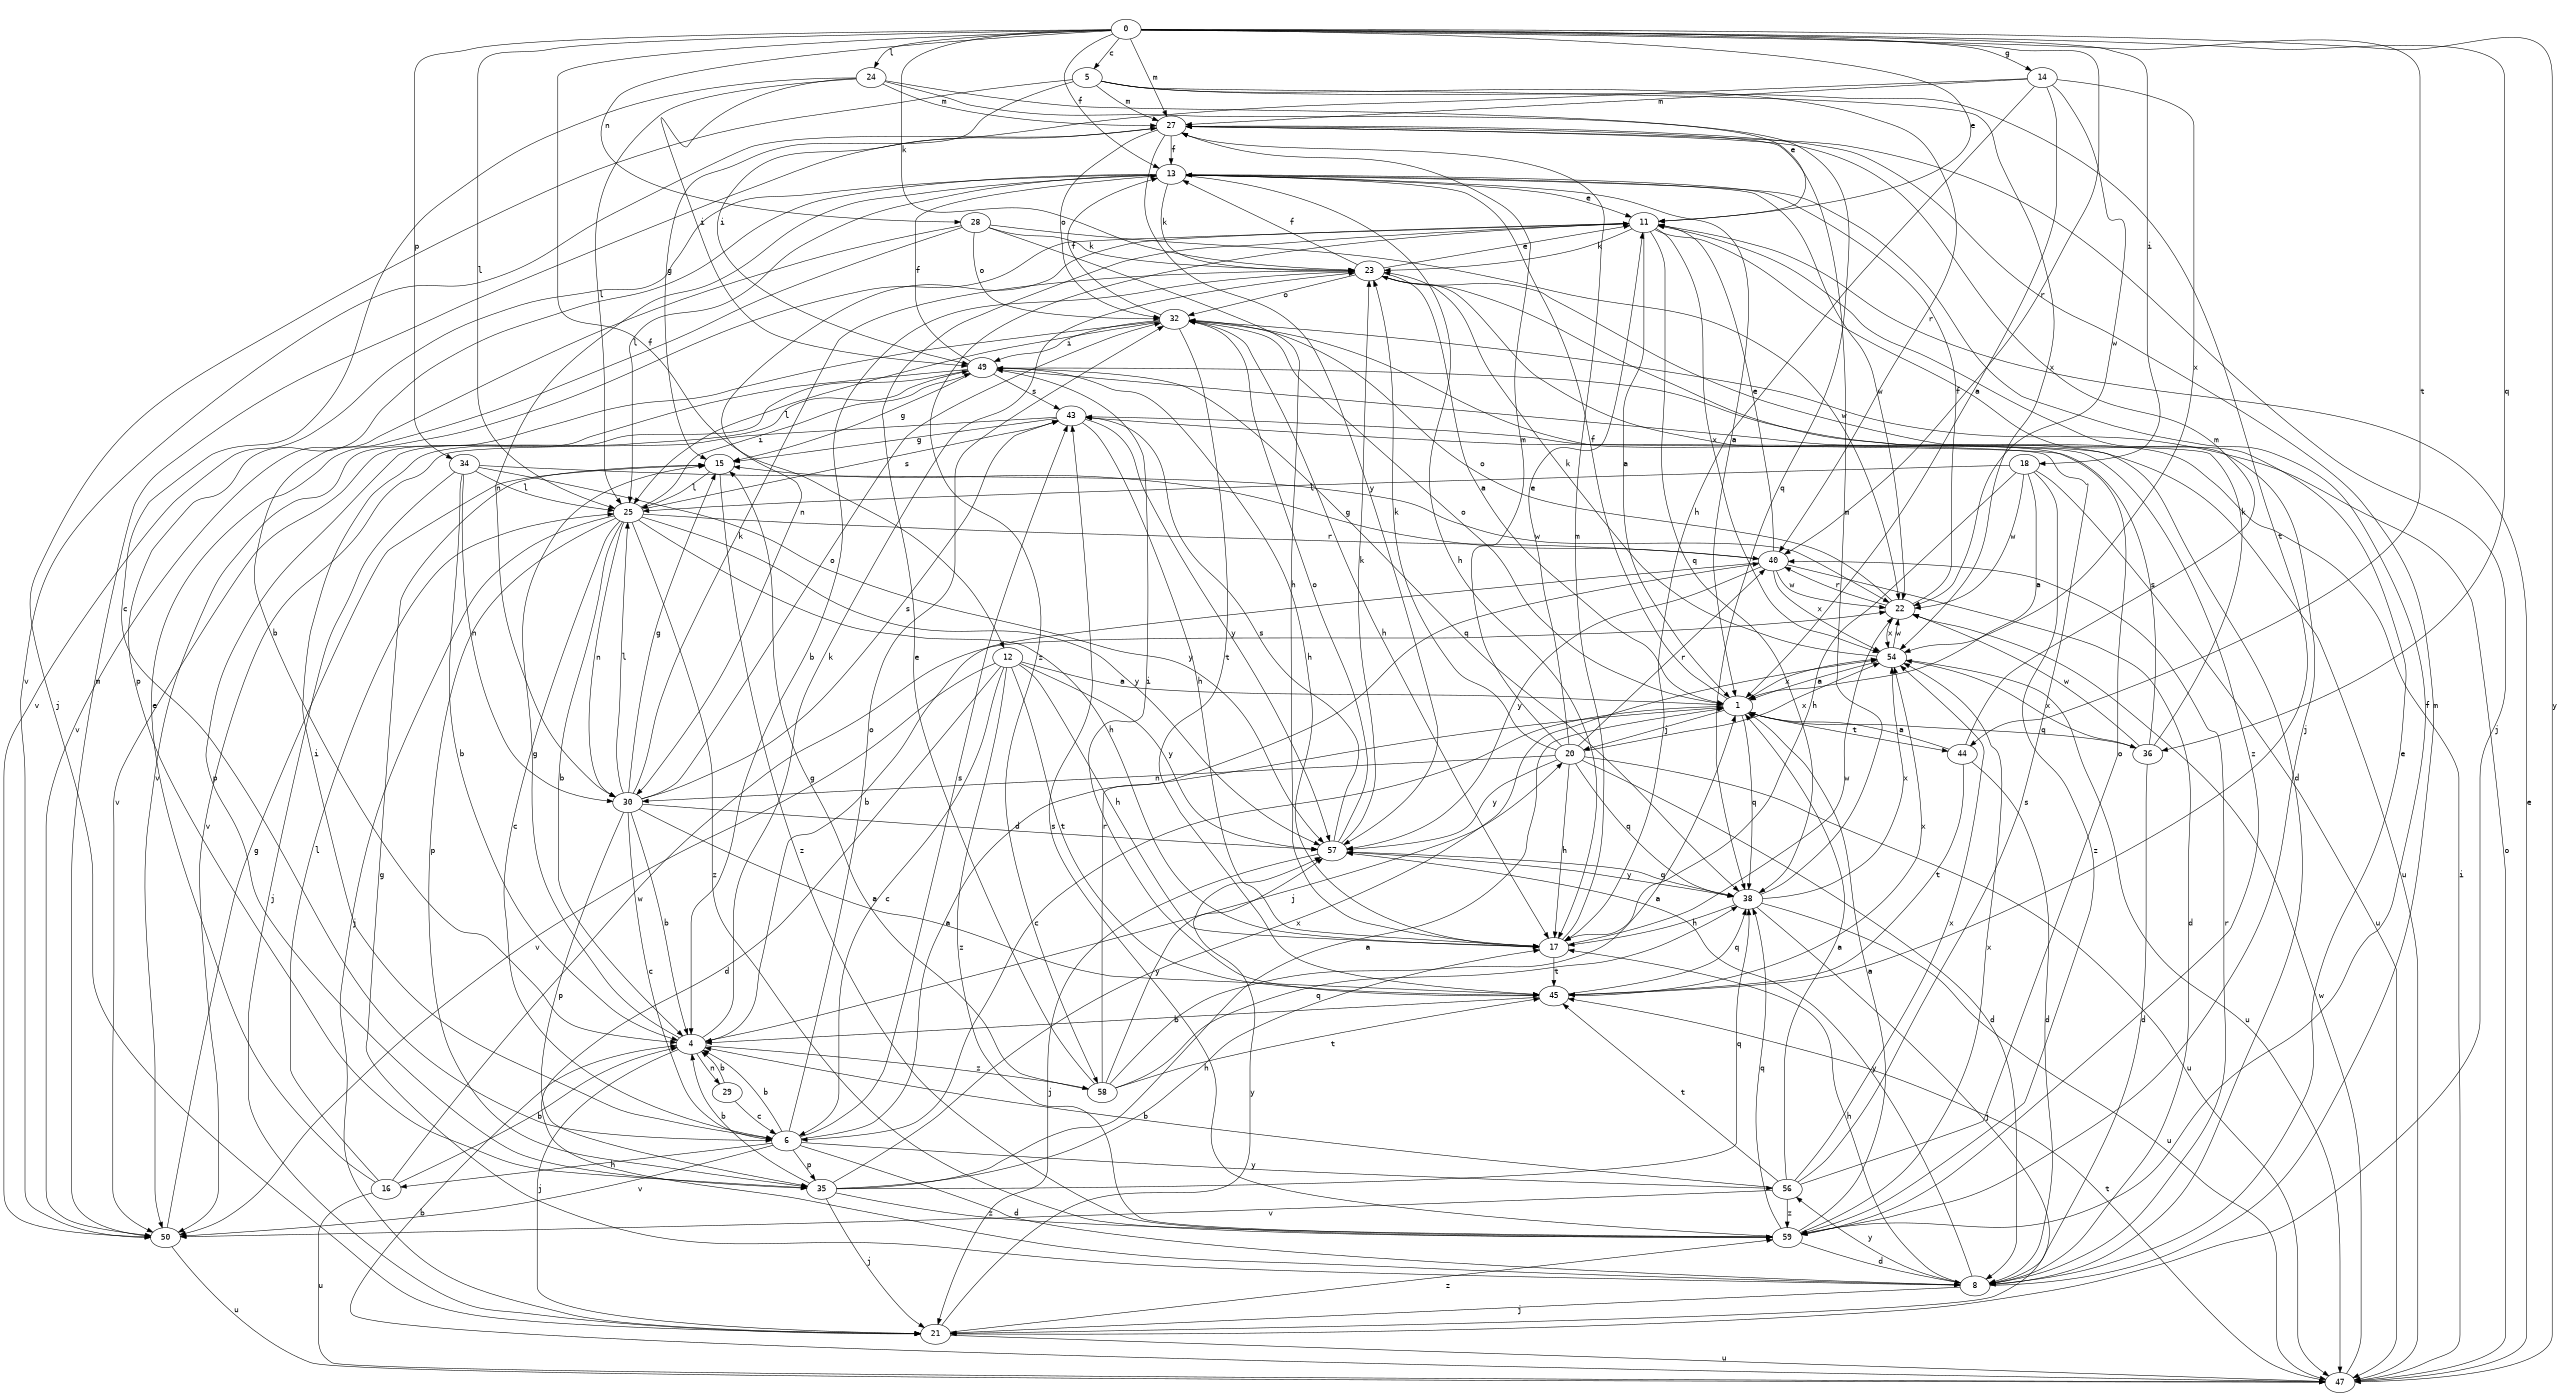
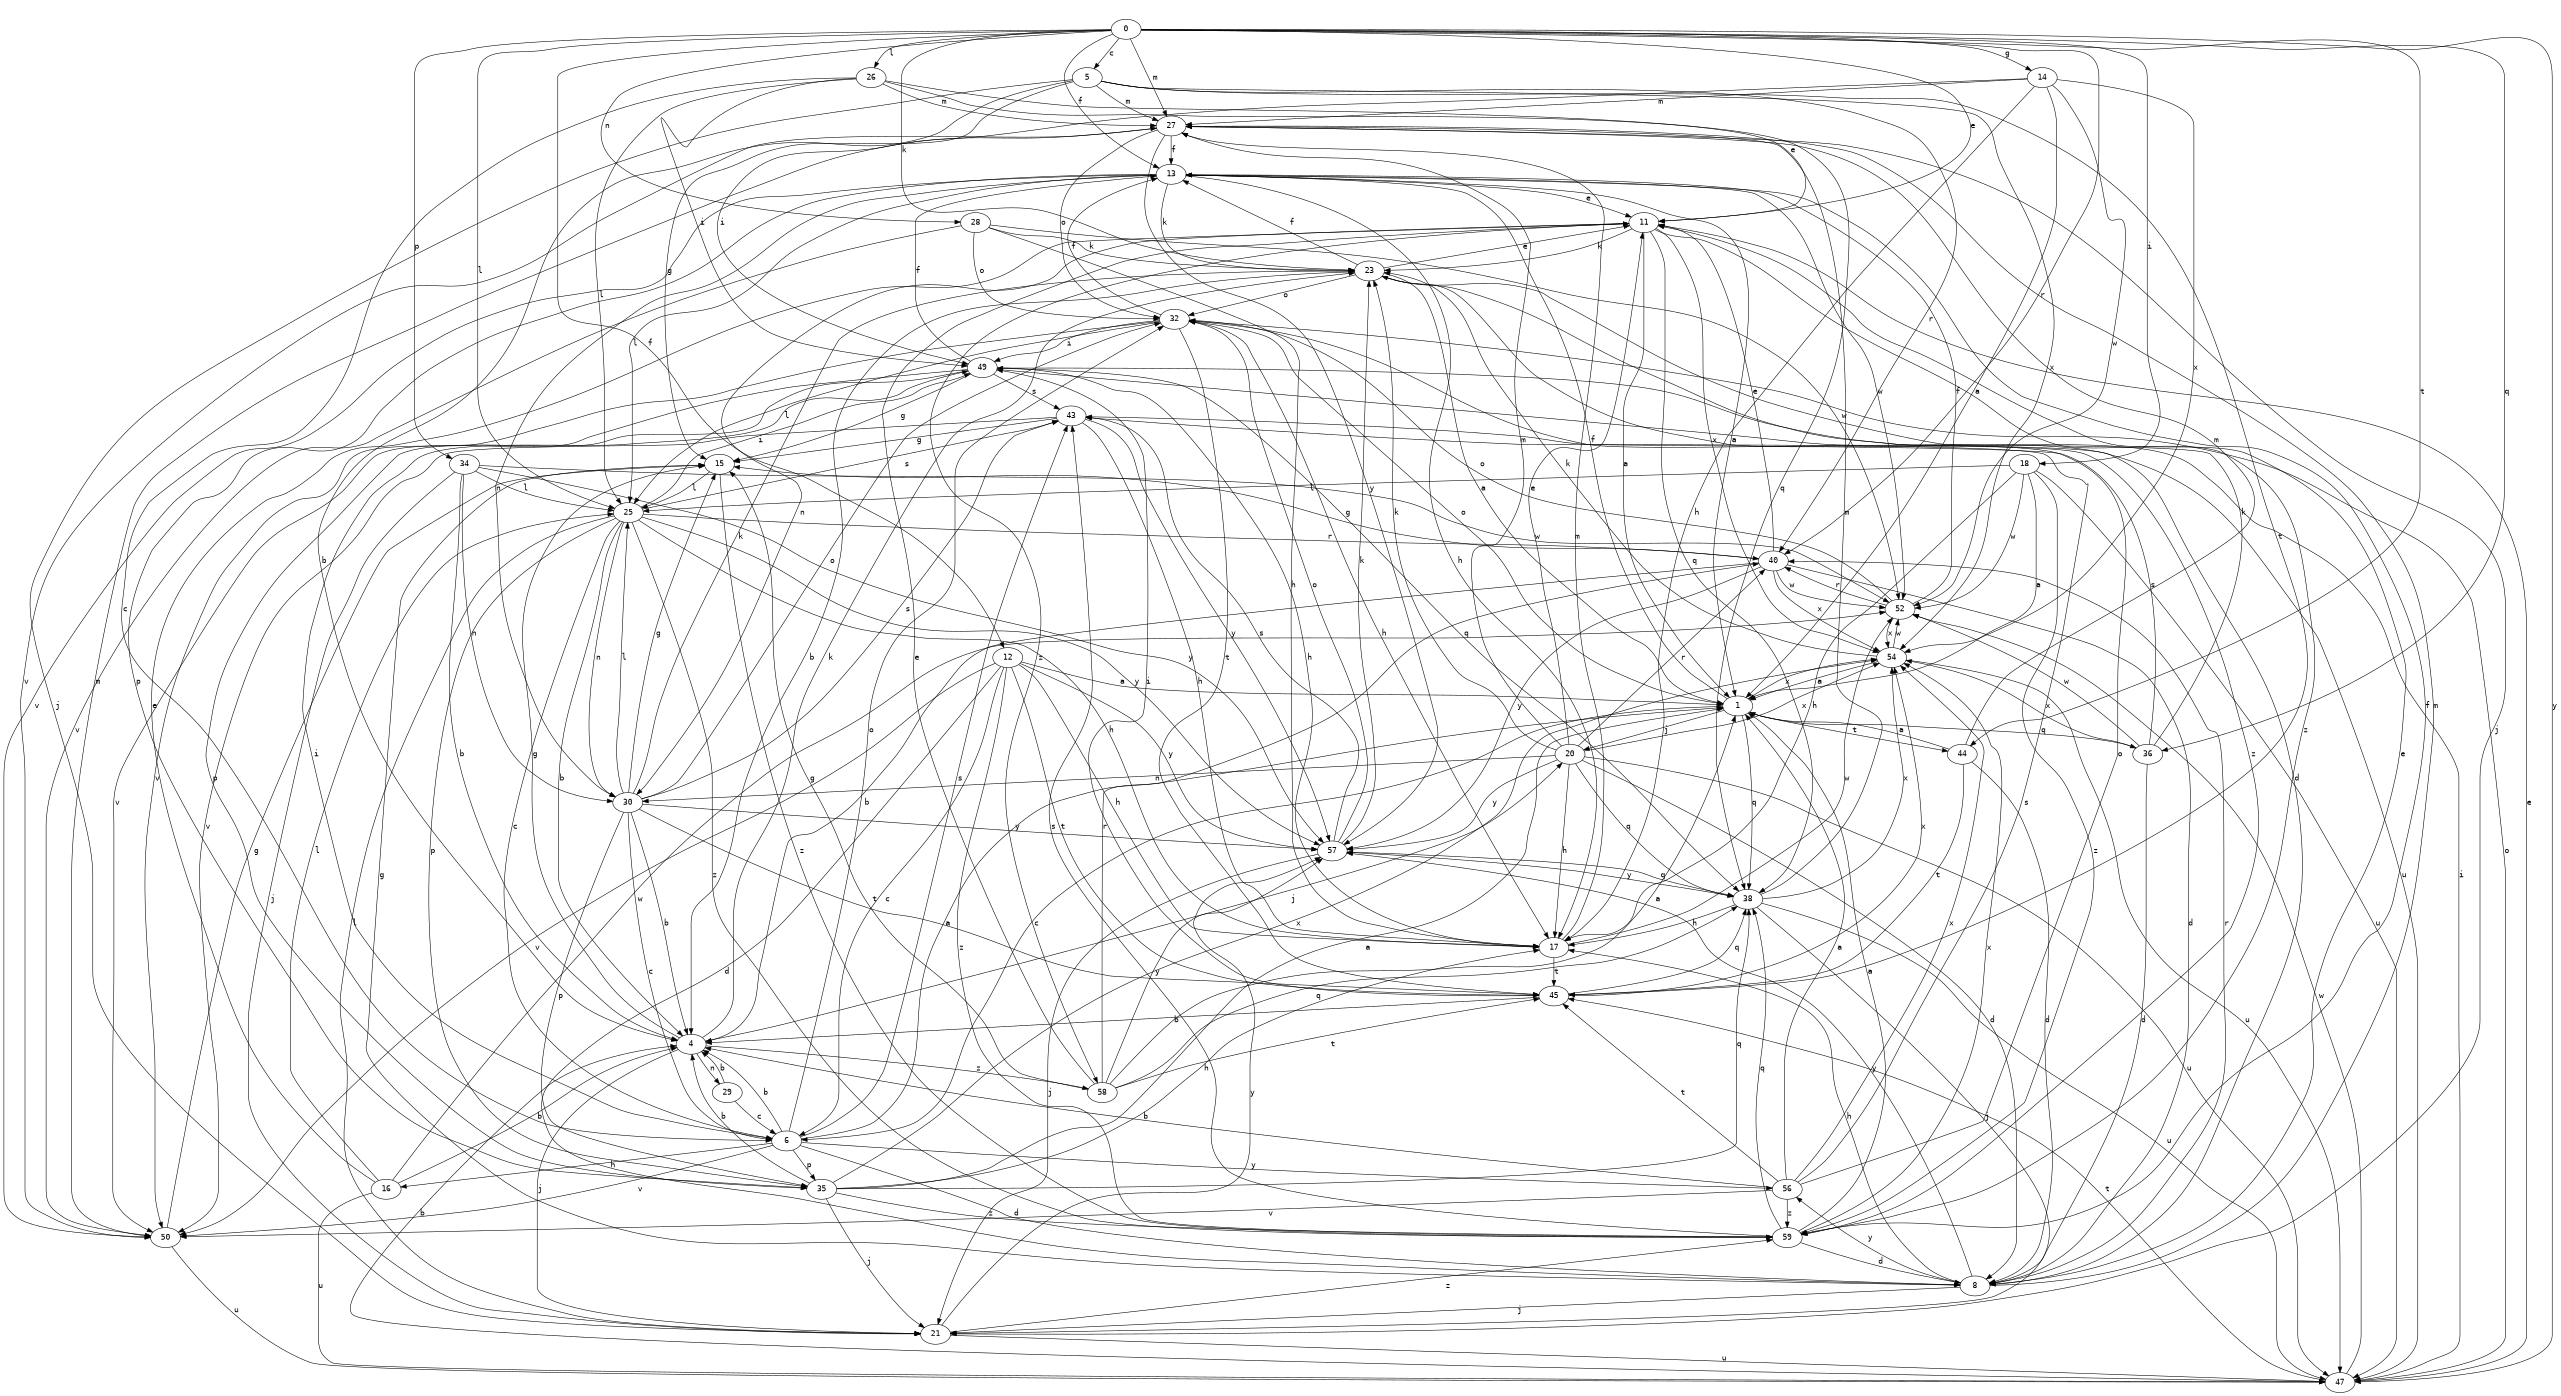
node "24": label "24" -> "26"
edge "28" -> "4": now "5" -> "4"
node "22": label "22" -> "52"
edge "11" -> "59": label "j" -> "z"
edge "30" -> "57": label "d" -> "y"
edge "30" -> "45": label "a" -> "t"
edge "25" -> "21": label "j" -> "l"
